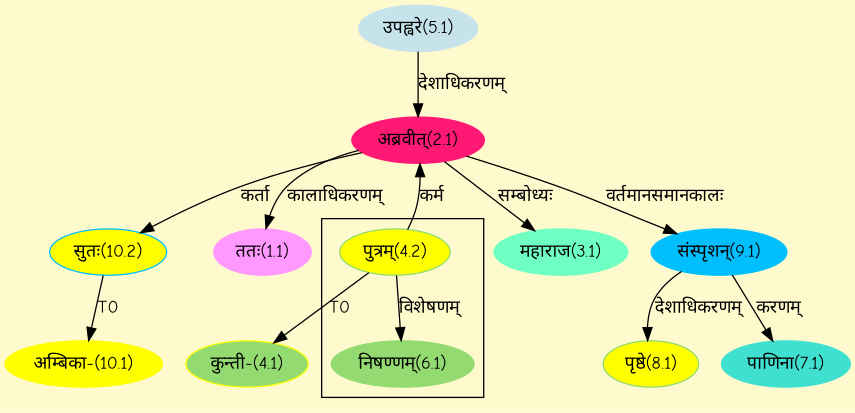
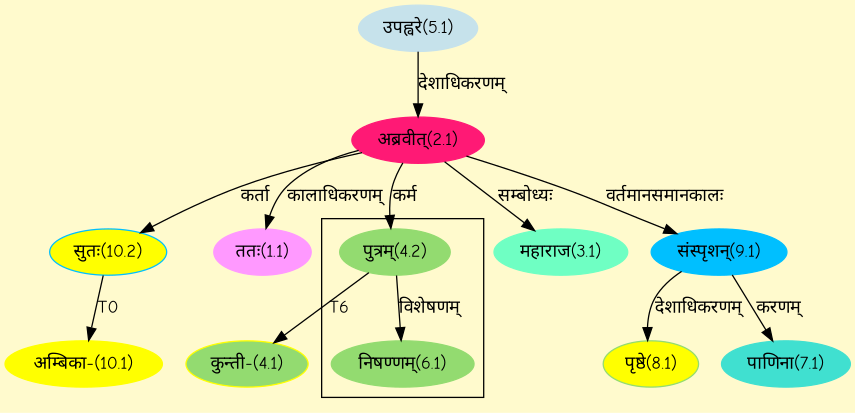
edge "पुत्रम्(4.2)" -> "अब्रवीत्(2.1)": reversed
node "पुत्रम्(4.2)": fillcolor #ffff00 -> #93db70
edge "पुत्रम्(4.2)" -> "कुन्ती-(4.1)": label "T0" -> "T6"
